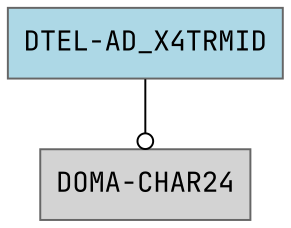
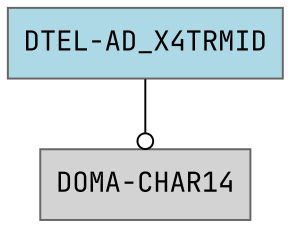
node "DOMA-CHAR24": label "DOMA-CHAR24" -> "DOMA-CHAR14"
